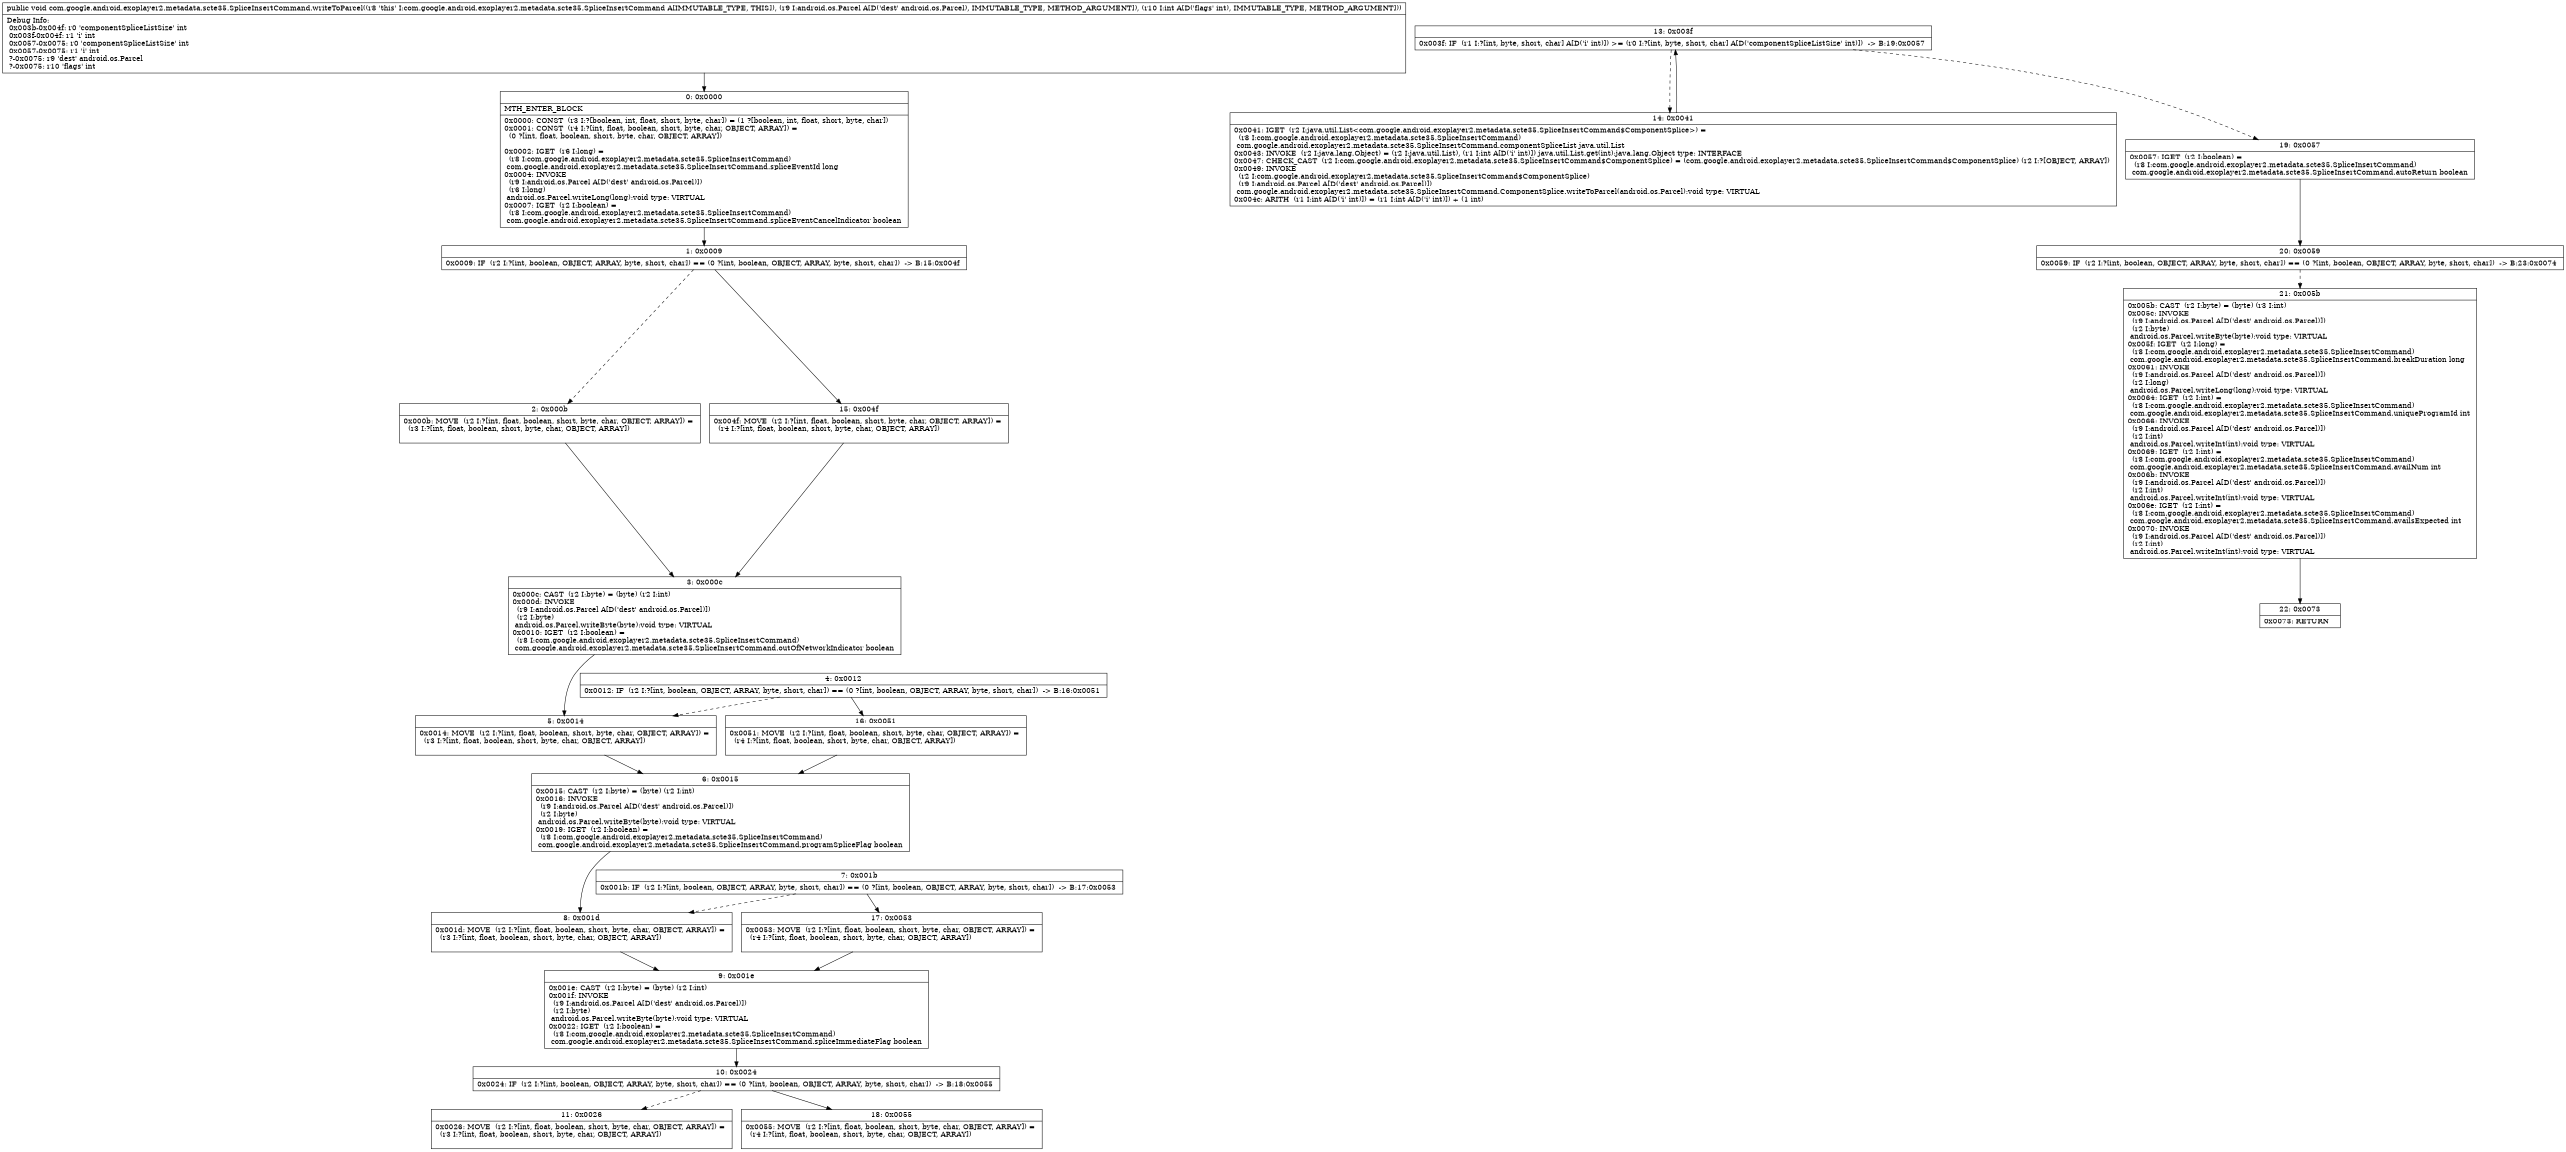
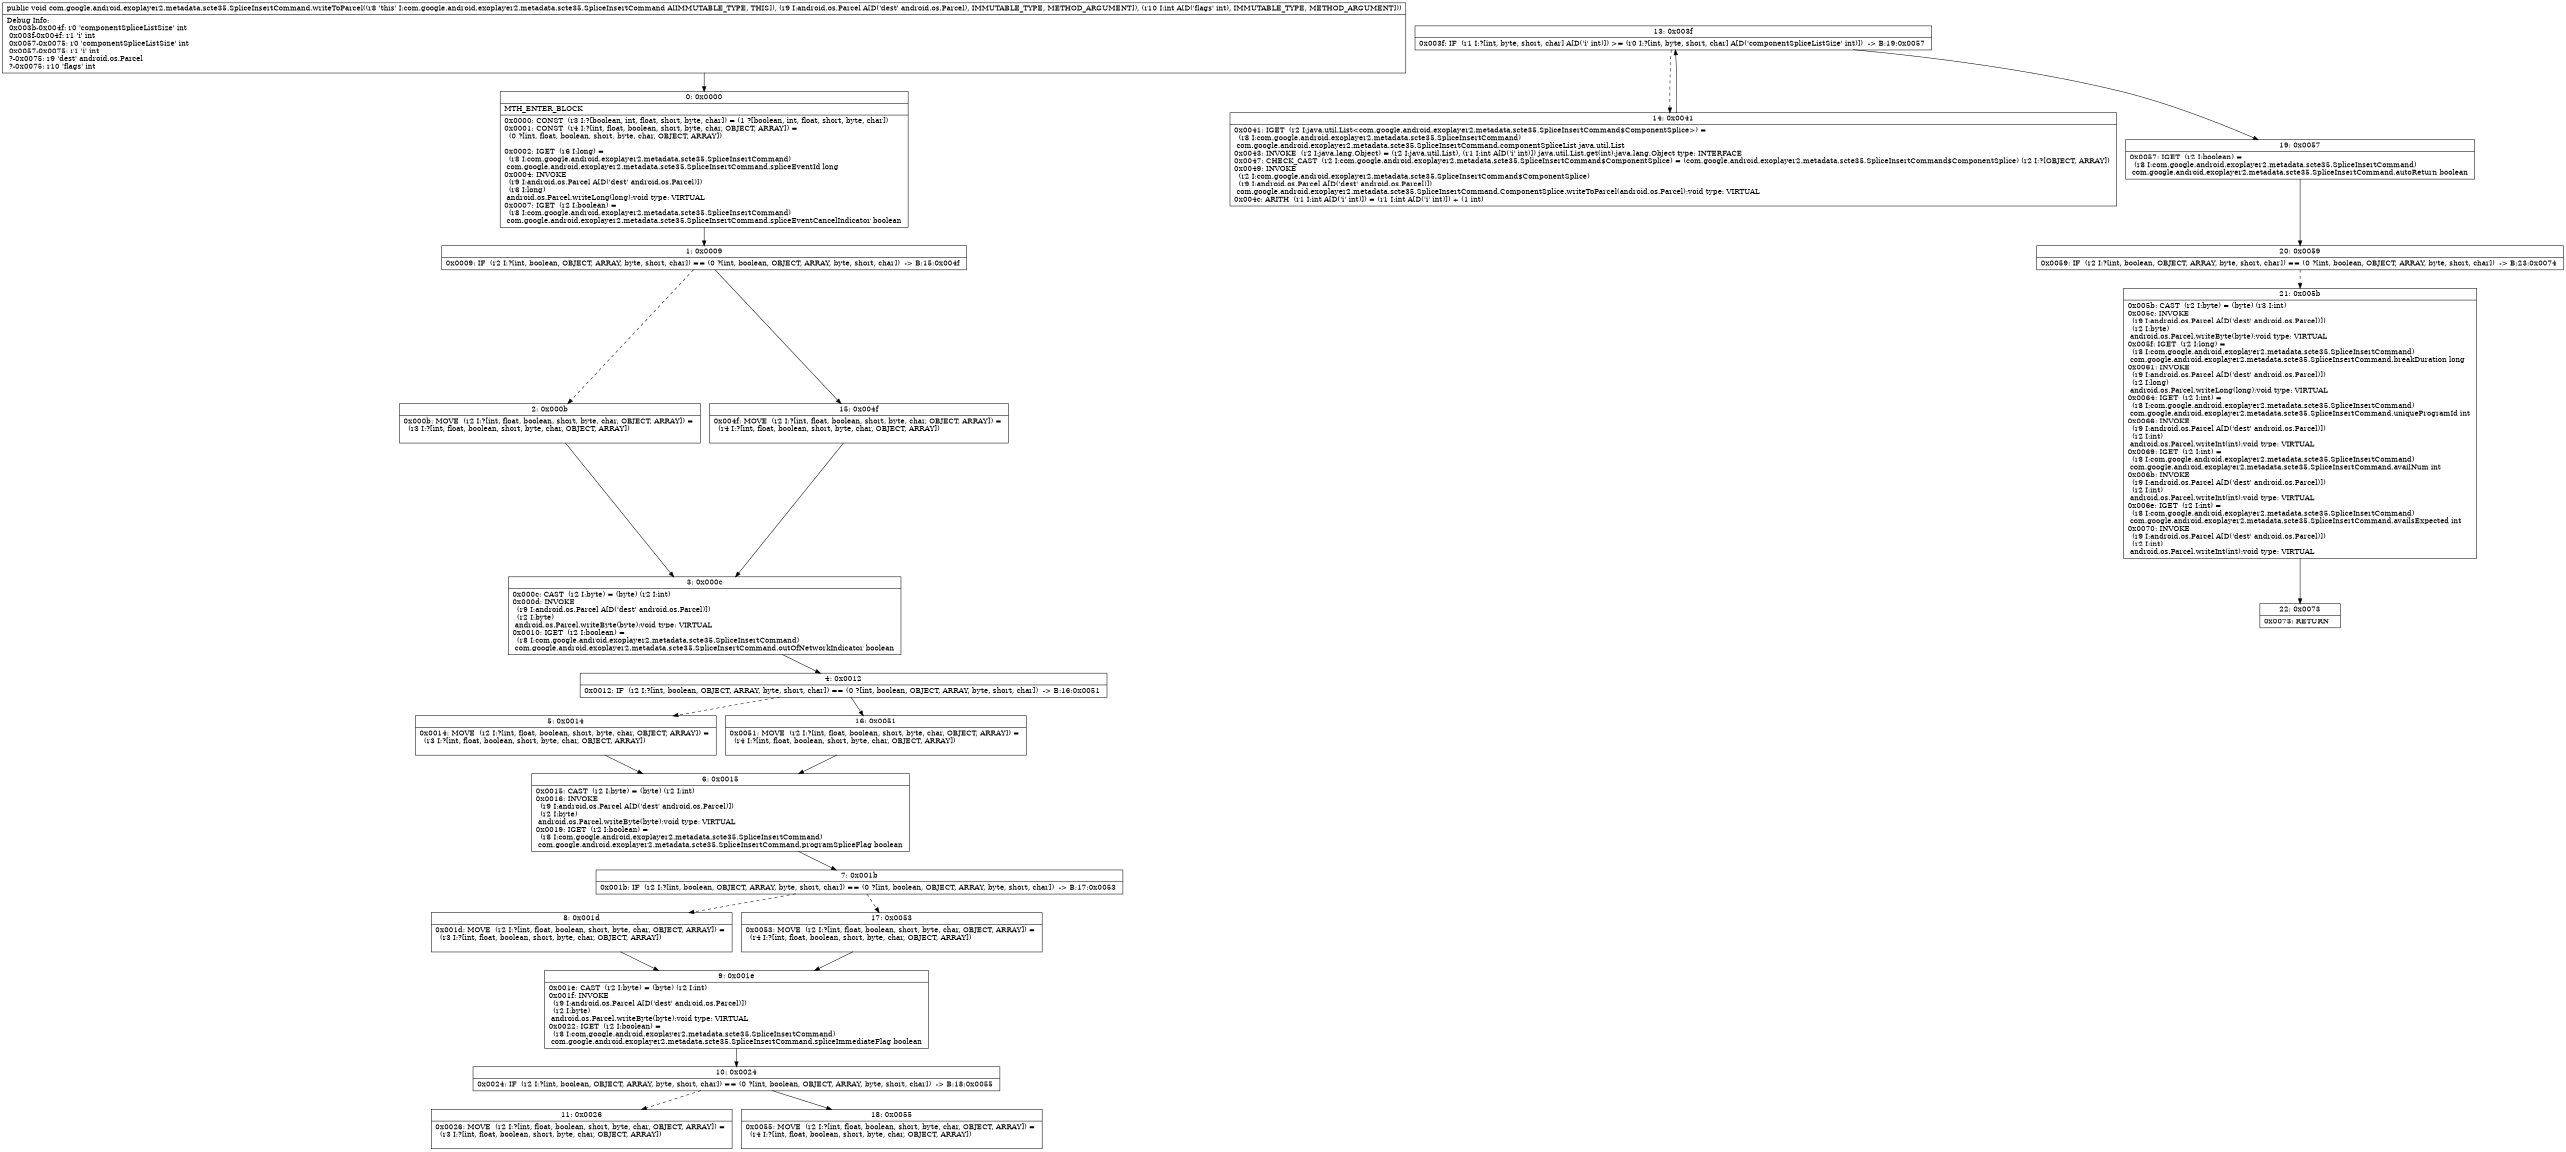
edge "13: 0x003f" -> "19: 0x0057": style dashed -> solid
edge "3: 0x000c" -> "5: 0x0014": now "3: 0x000c" -> "4: 0x0012"
edge "6: 0x0015" -> "8: 0x001d": now "6: 0x0015" -> "7: 0x001b"
edge "7: 0x001b" -> "17: 0x0053": style solid -> dashed
